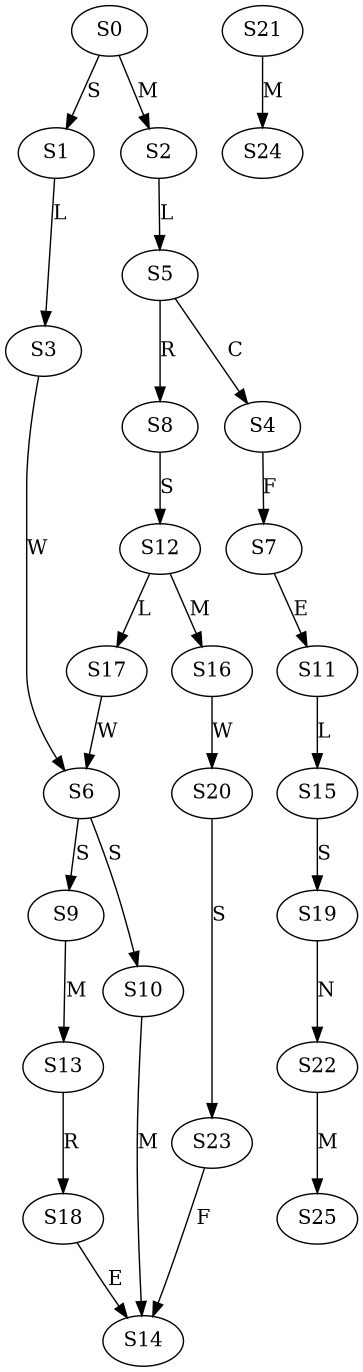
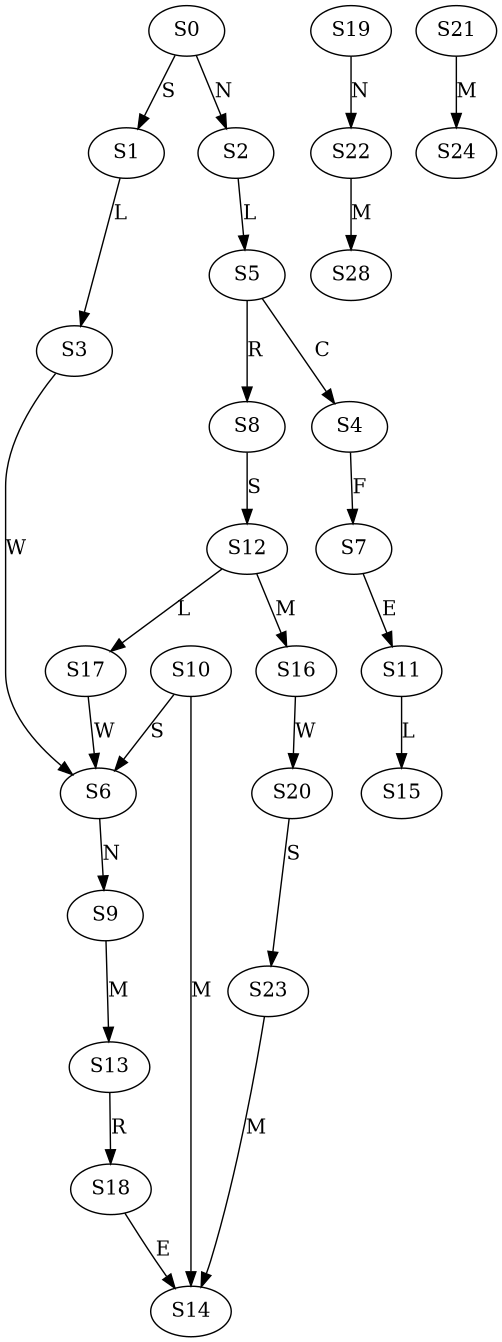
edge "S0" -> "S2": label "M" -> "N"
edge "S15" -> "S19": removed, label "S"
edge "S6" -> "S9": label "S" -> "N"
edge "S6" -> "S10": reversed
edge "S23" -> "S14": label "F" -> "M"
node "S25": label "S25" -> "S28"
